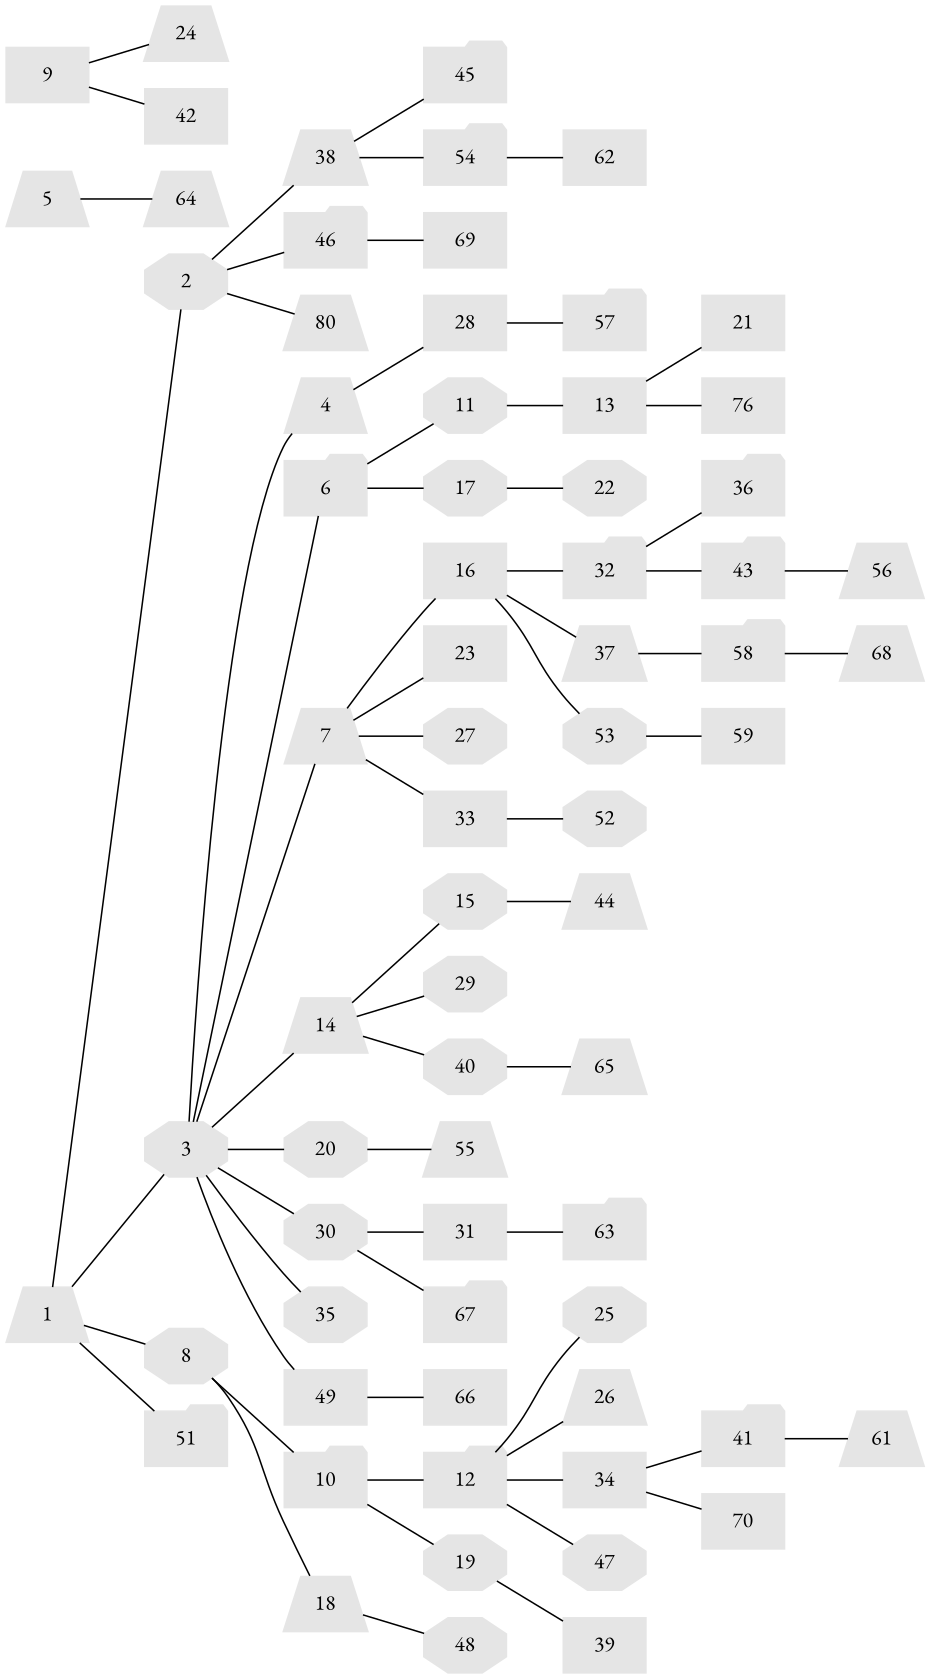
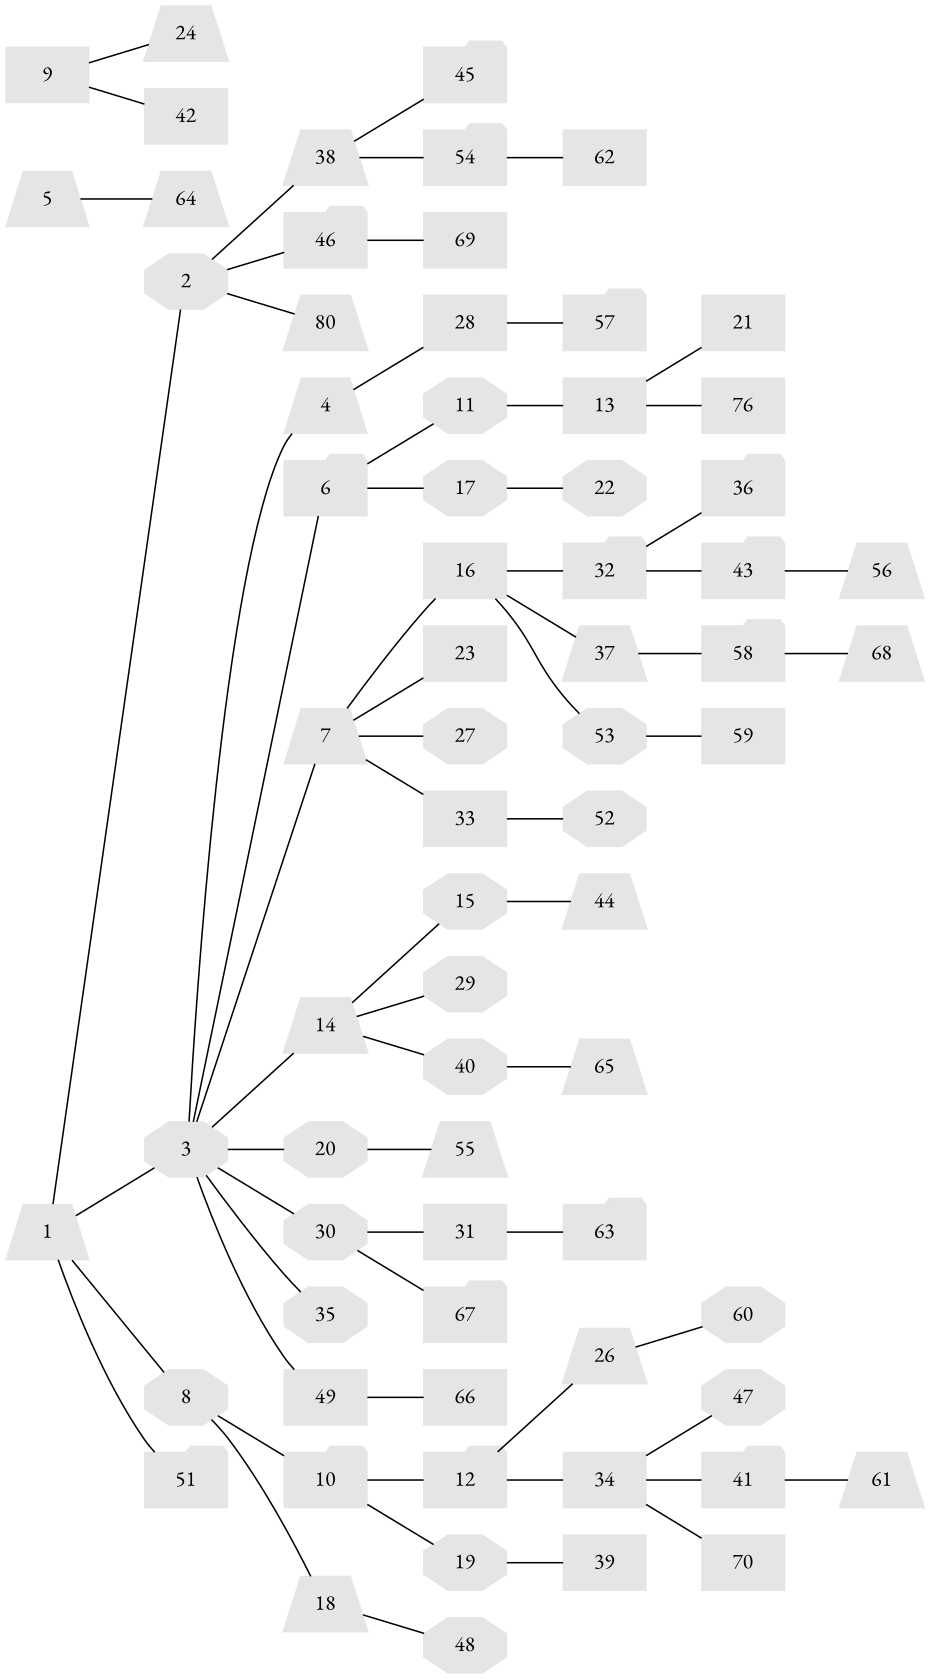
node "25": removed
node "60": added
edge "12" -- "47": now "34" -- "47"
